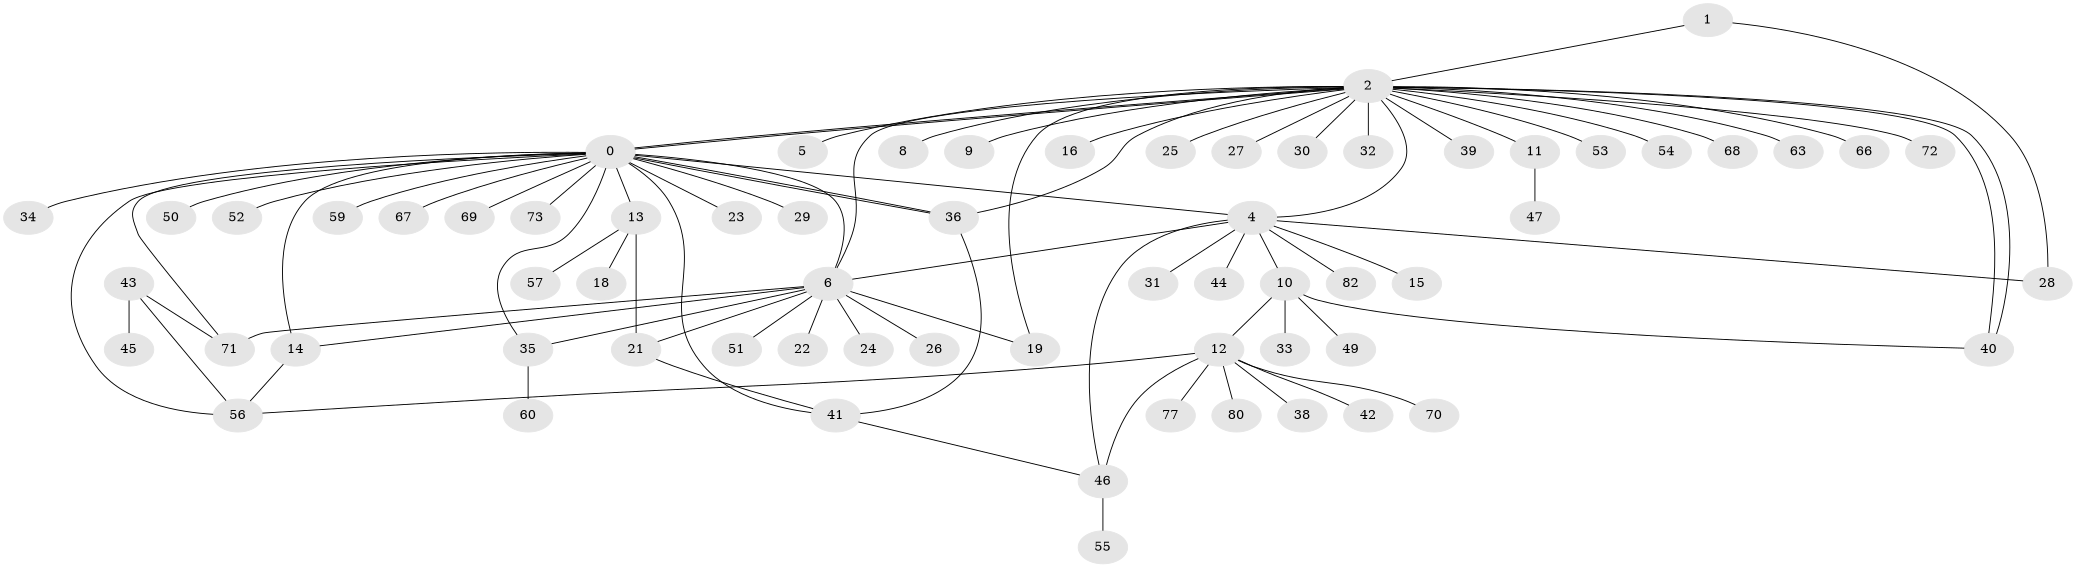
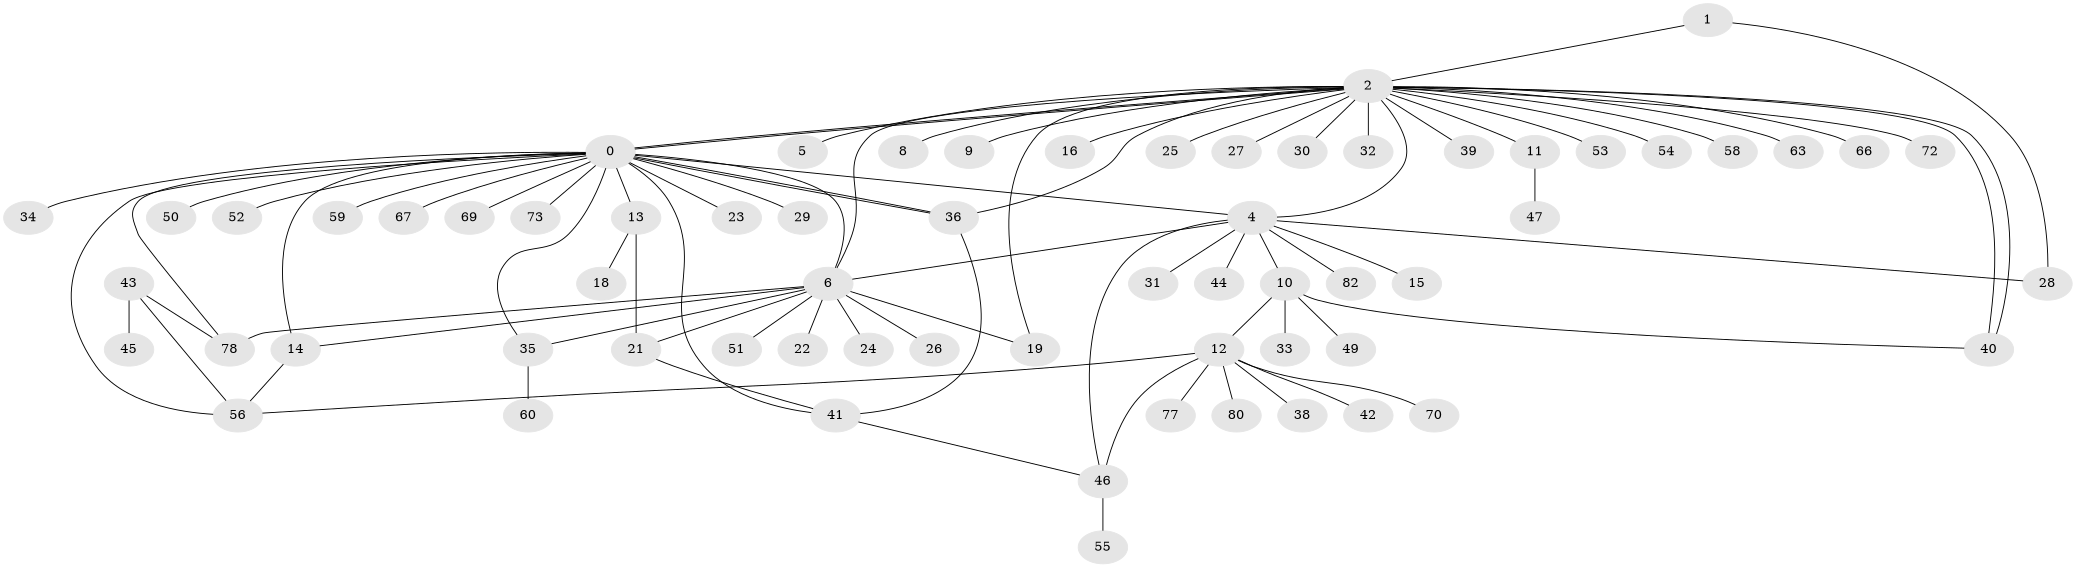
node "68": label "68" -> "58"
node "57": removed
node "71": label "71" -> "78"
